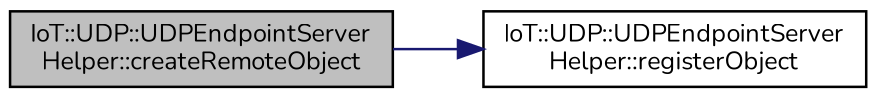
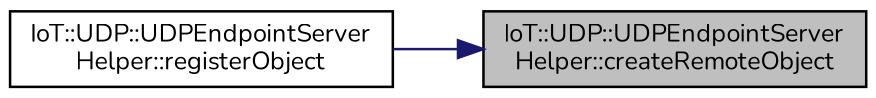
edge "IoT::UDP::UDPEndpointServer Helper::createRemoteObject" -> "IoT::UDP::UDPEndpointServer Helper::registerObject": reversed
